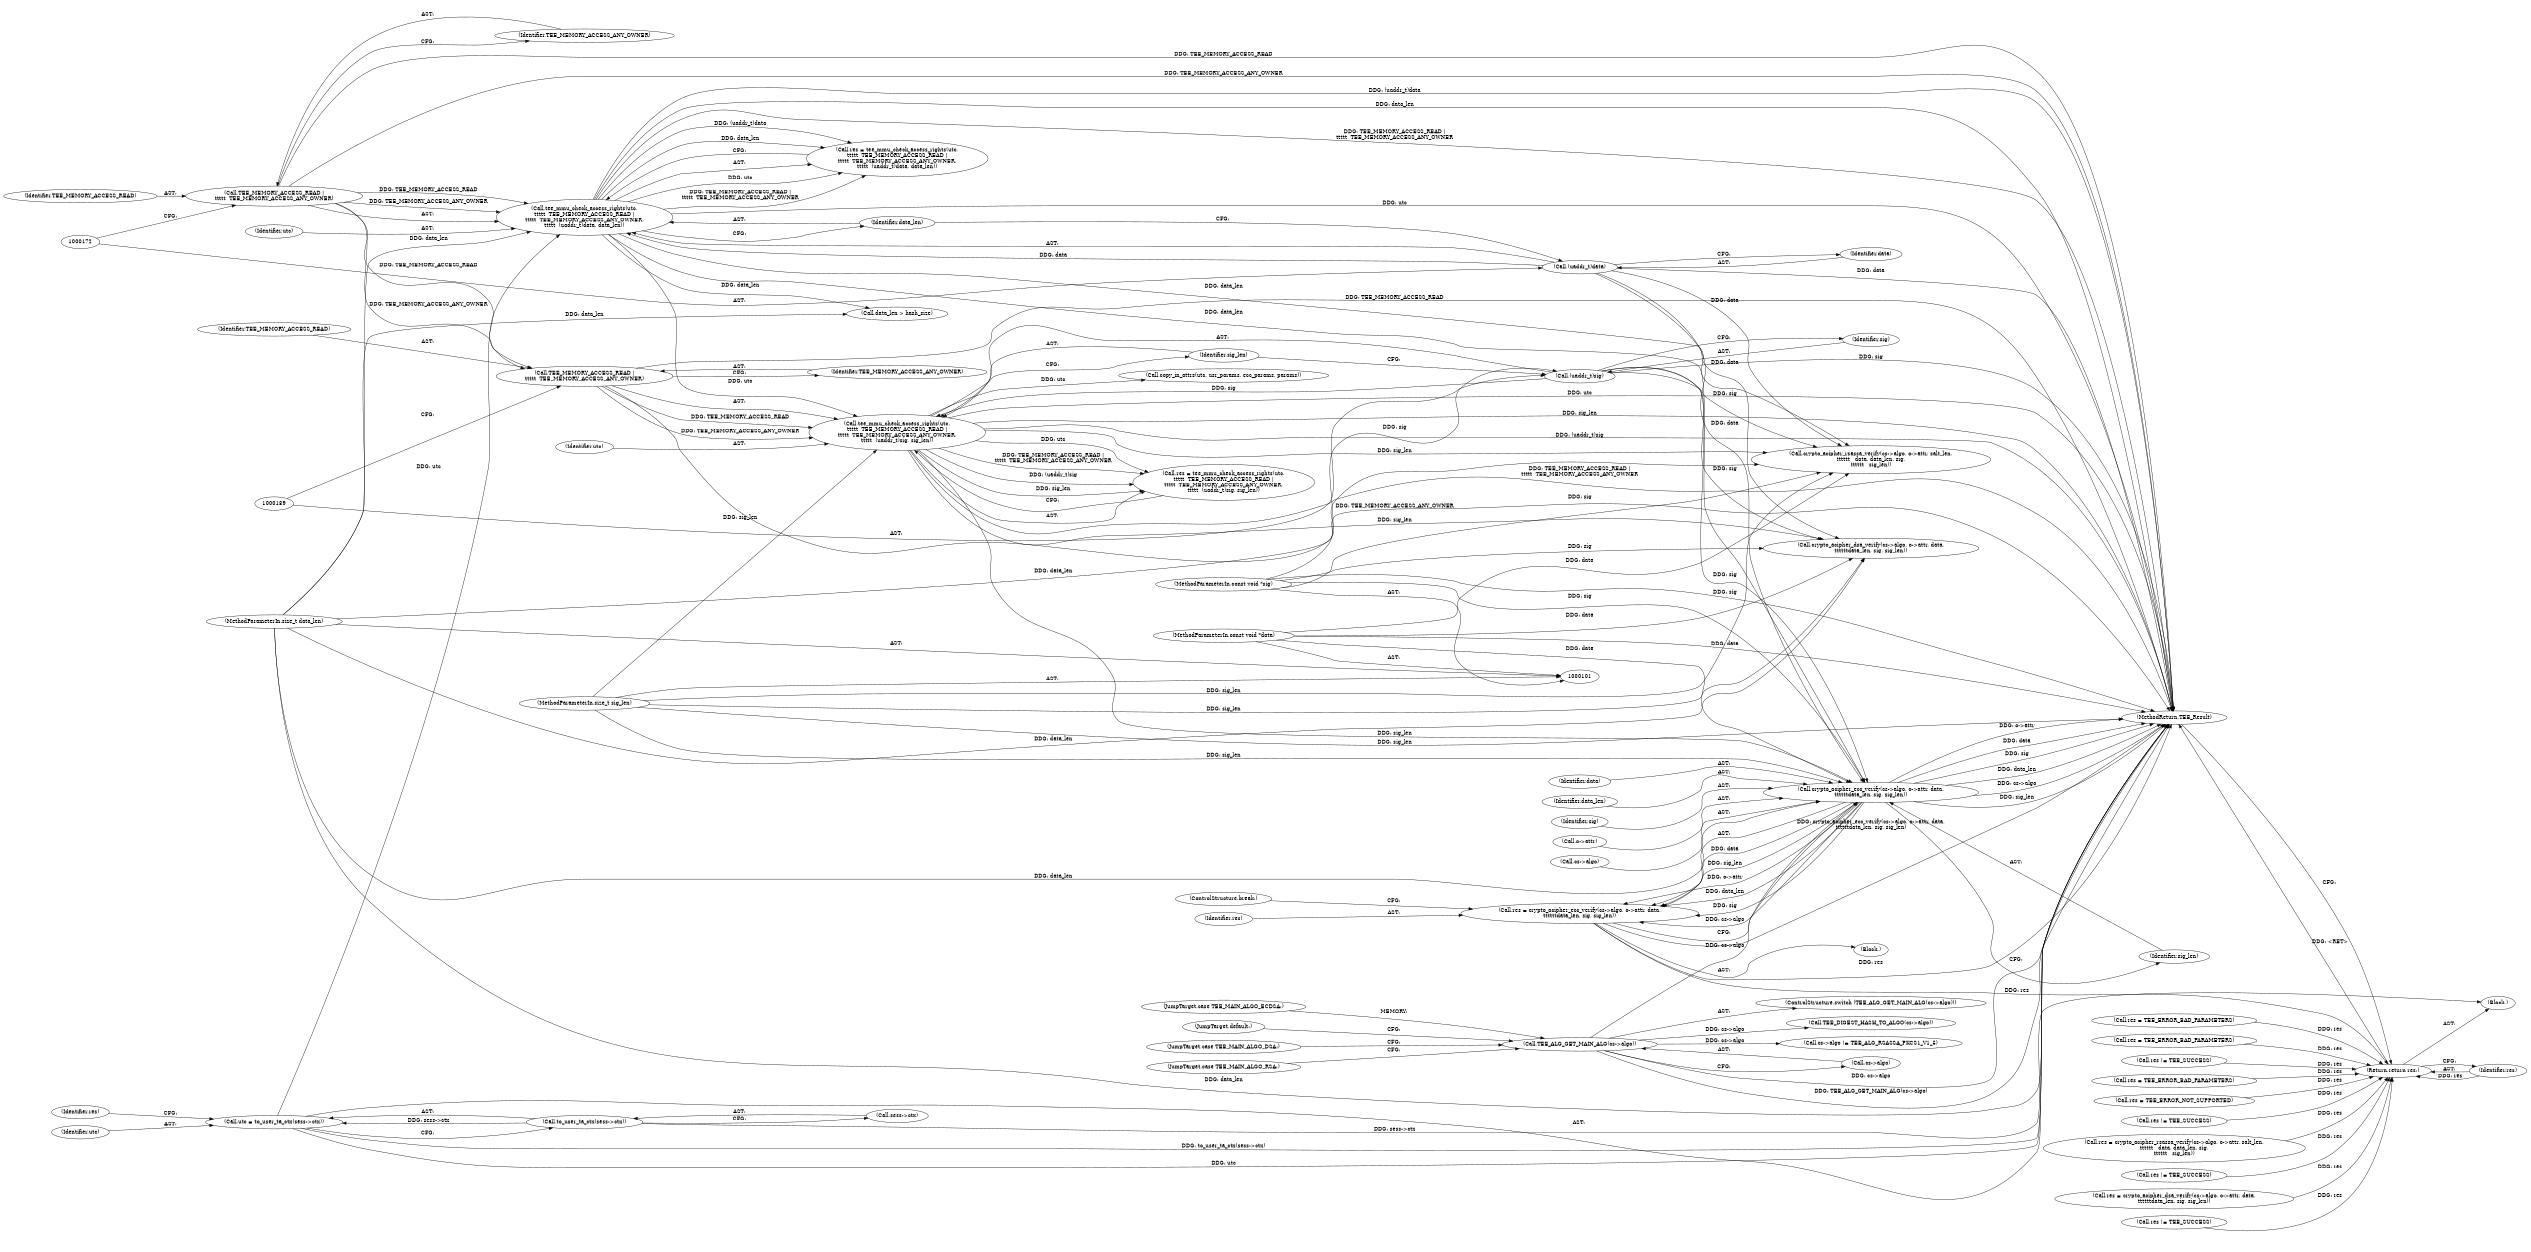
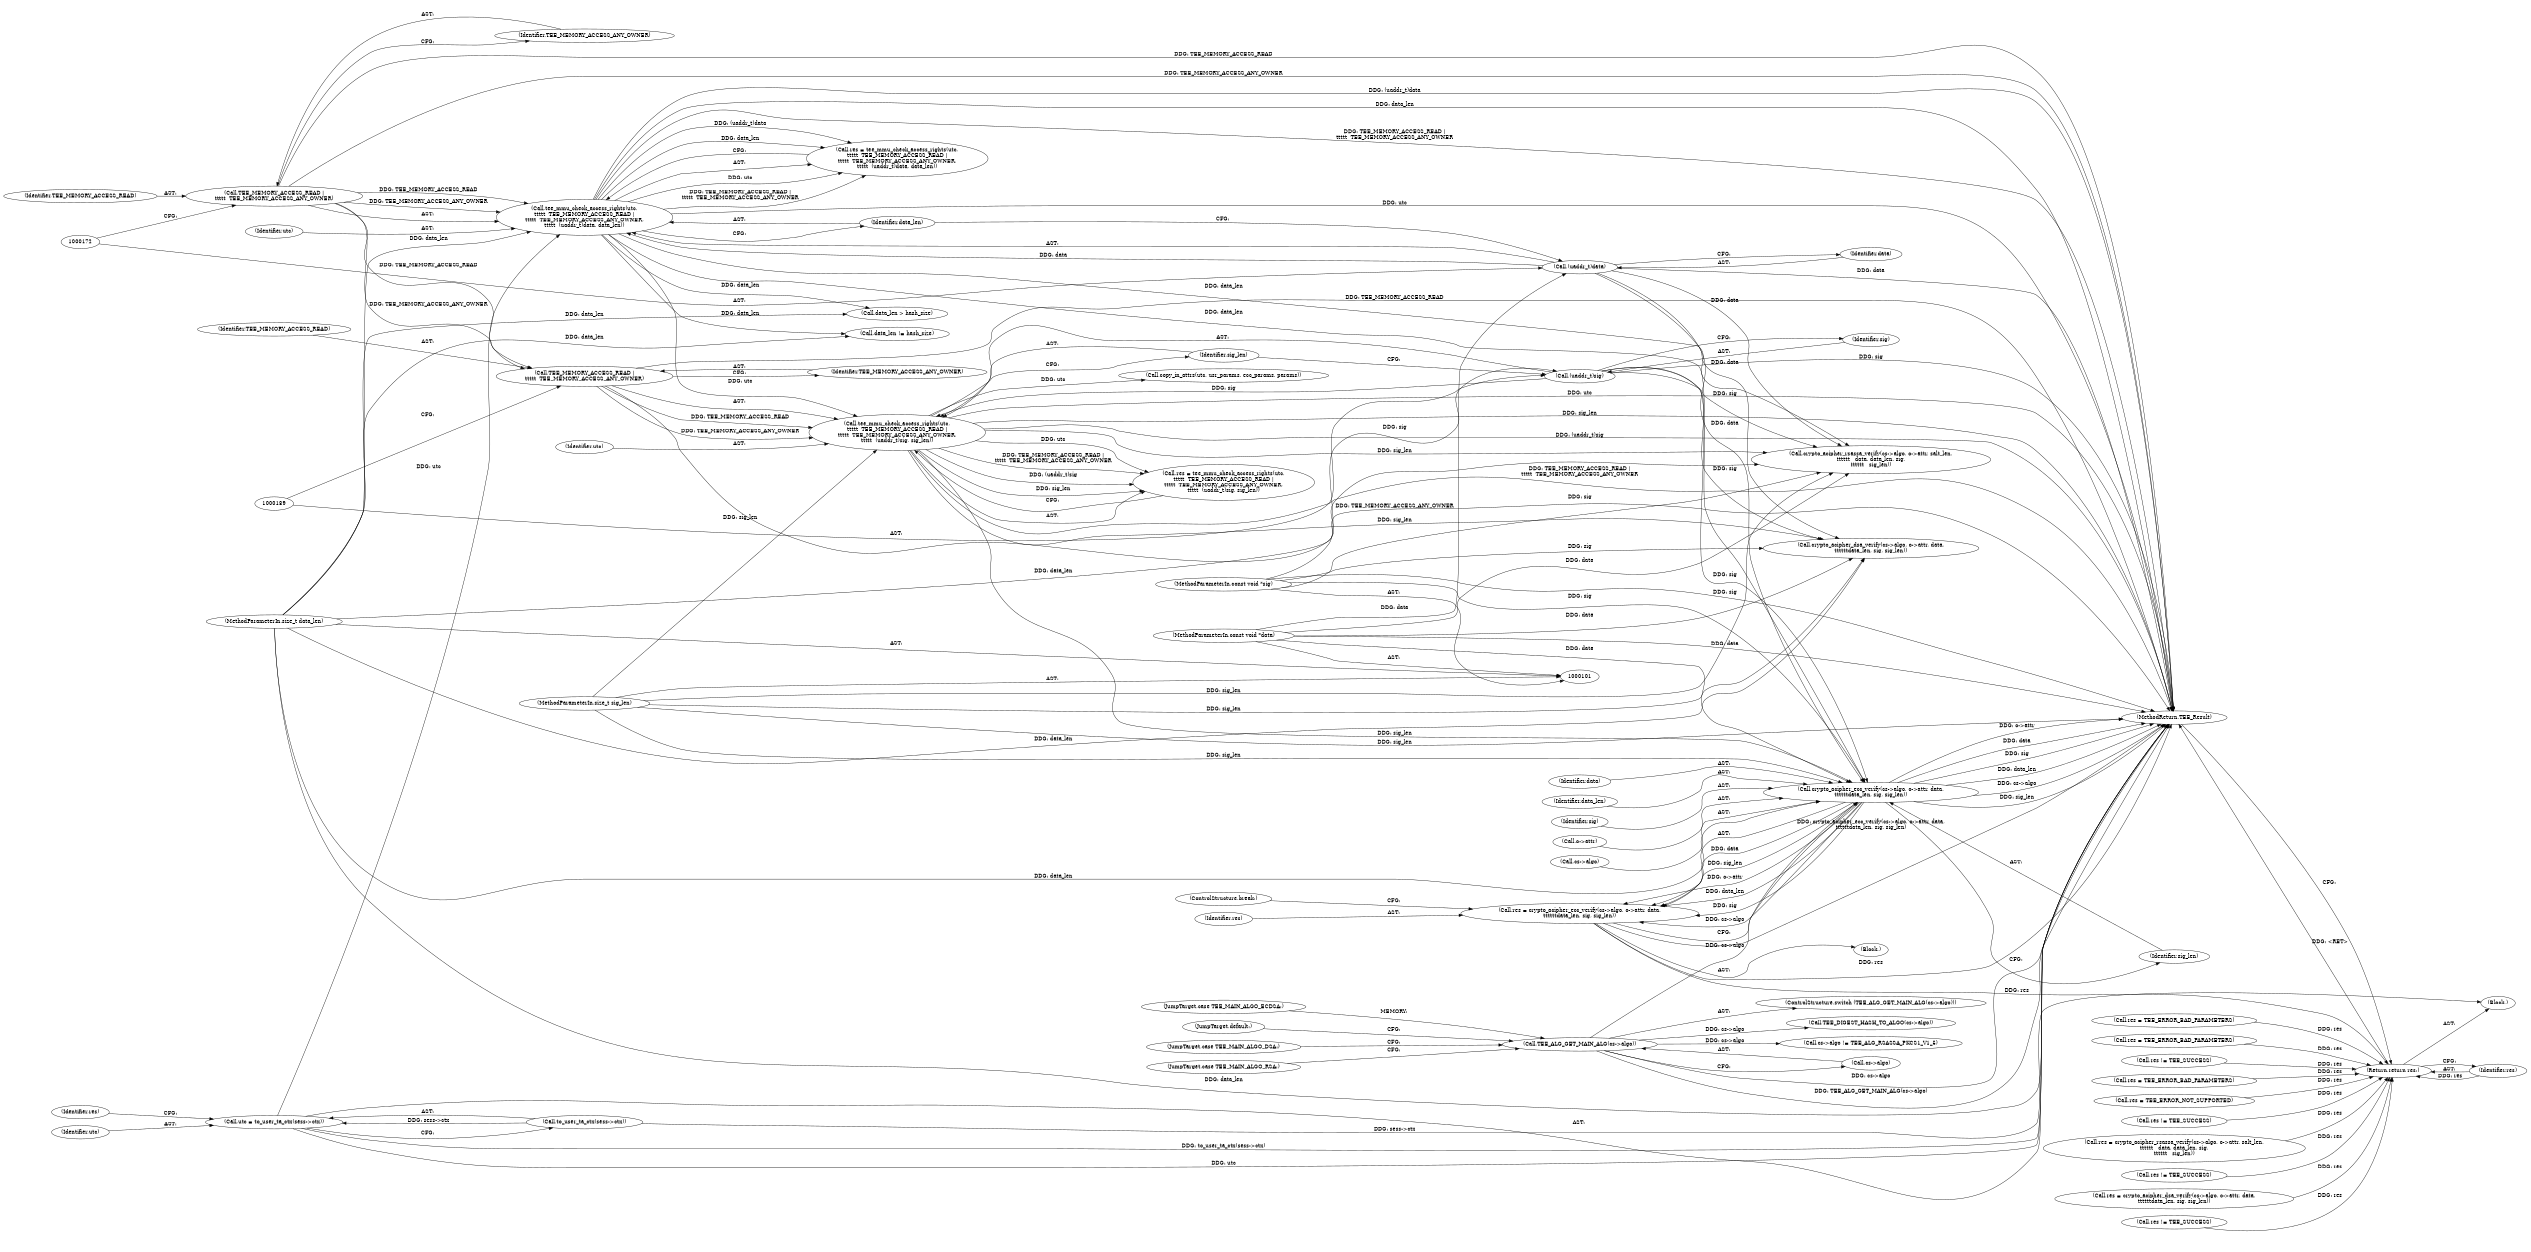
node "(Call,data_len != hash_size)": added
edge "(MethodParameterIn,const void *data)" -> "(Call,(uaddr_t)data)": added, label "DDG: data"
node "(Call,sess->ctx)": removed
